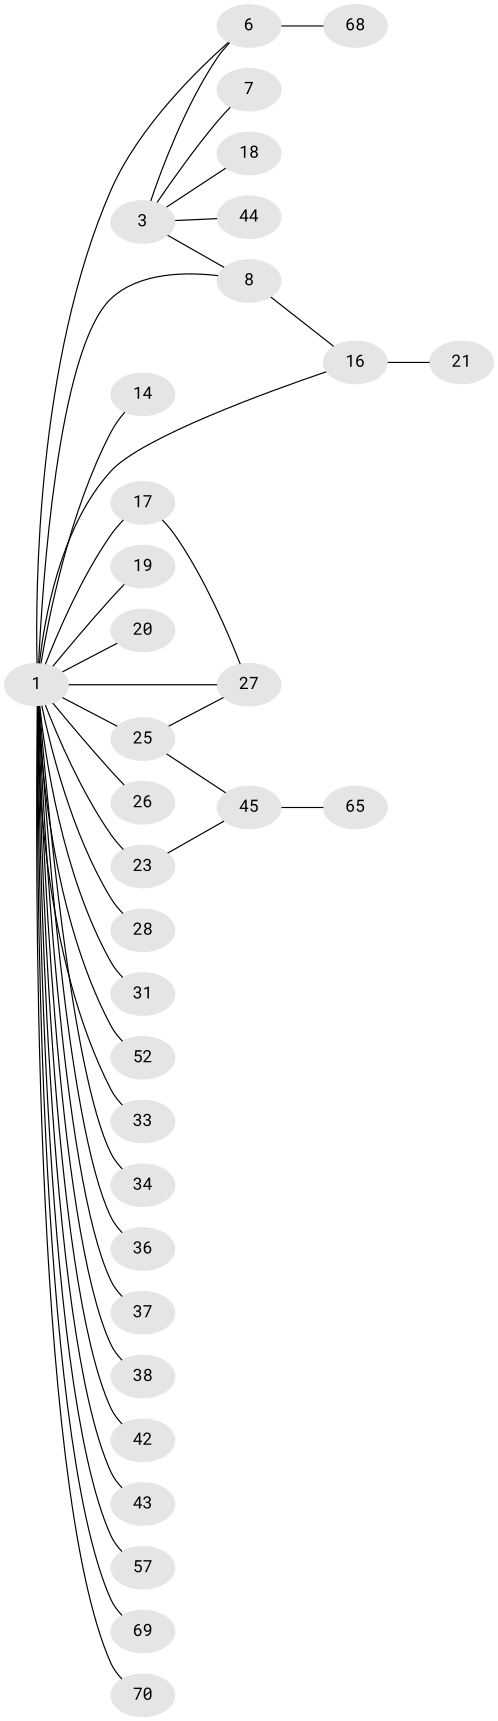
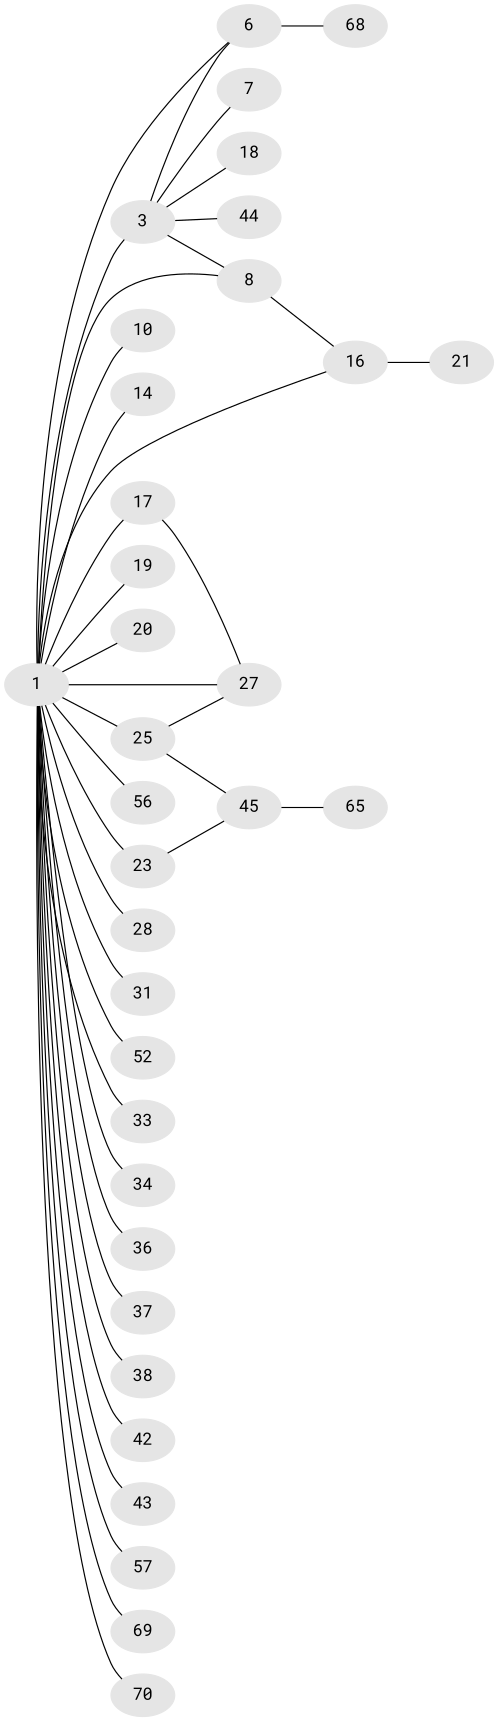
node "10": added
edge "3" -- "1": added
node "26": label "26" -> "56"
